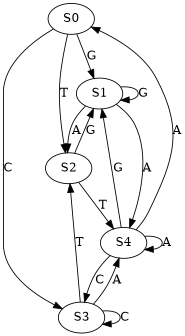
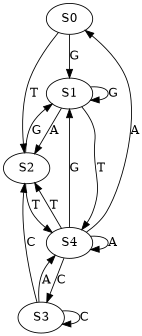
edge "S0" -> "S3": removed, label "C"
edge "S1" -> "S4": label "A" -> "T"
edge "S4" -> "S2": added, label "T"
edge "S3" -> "S2": label "T" -> "C"
